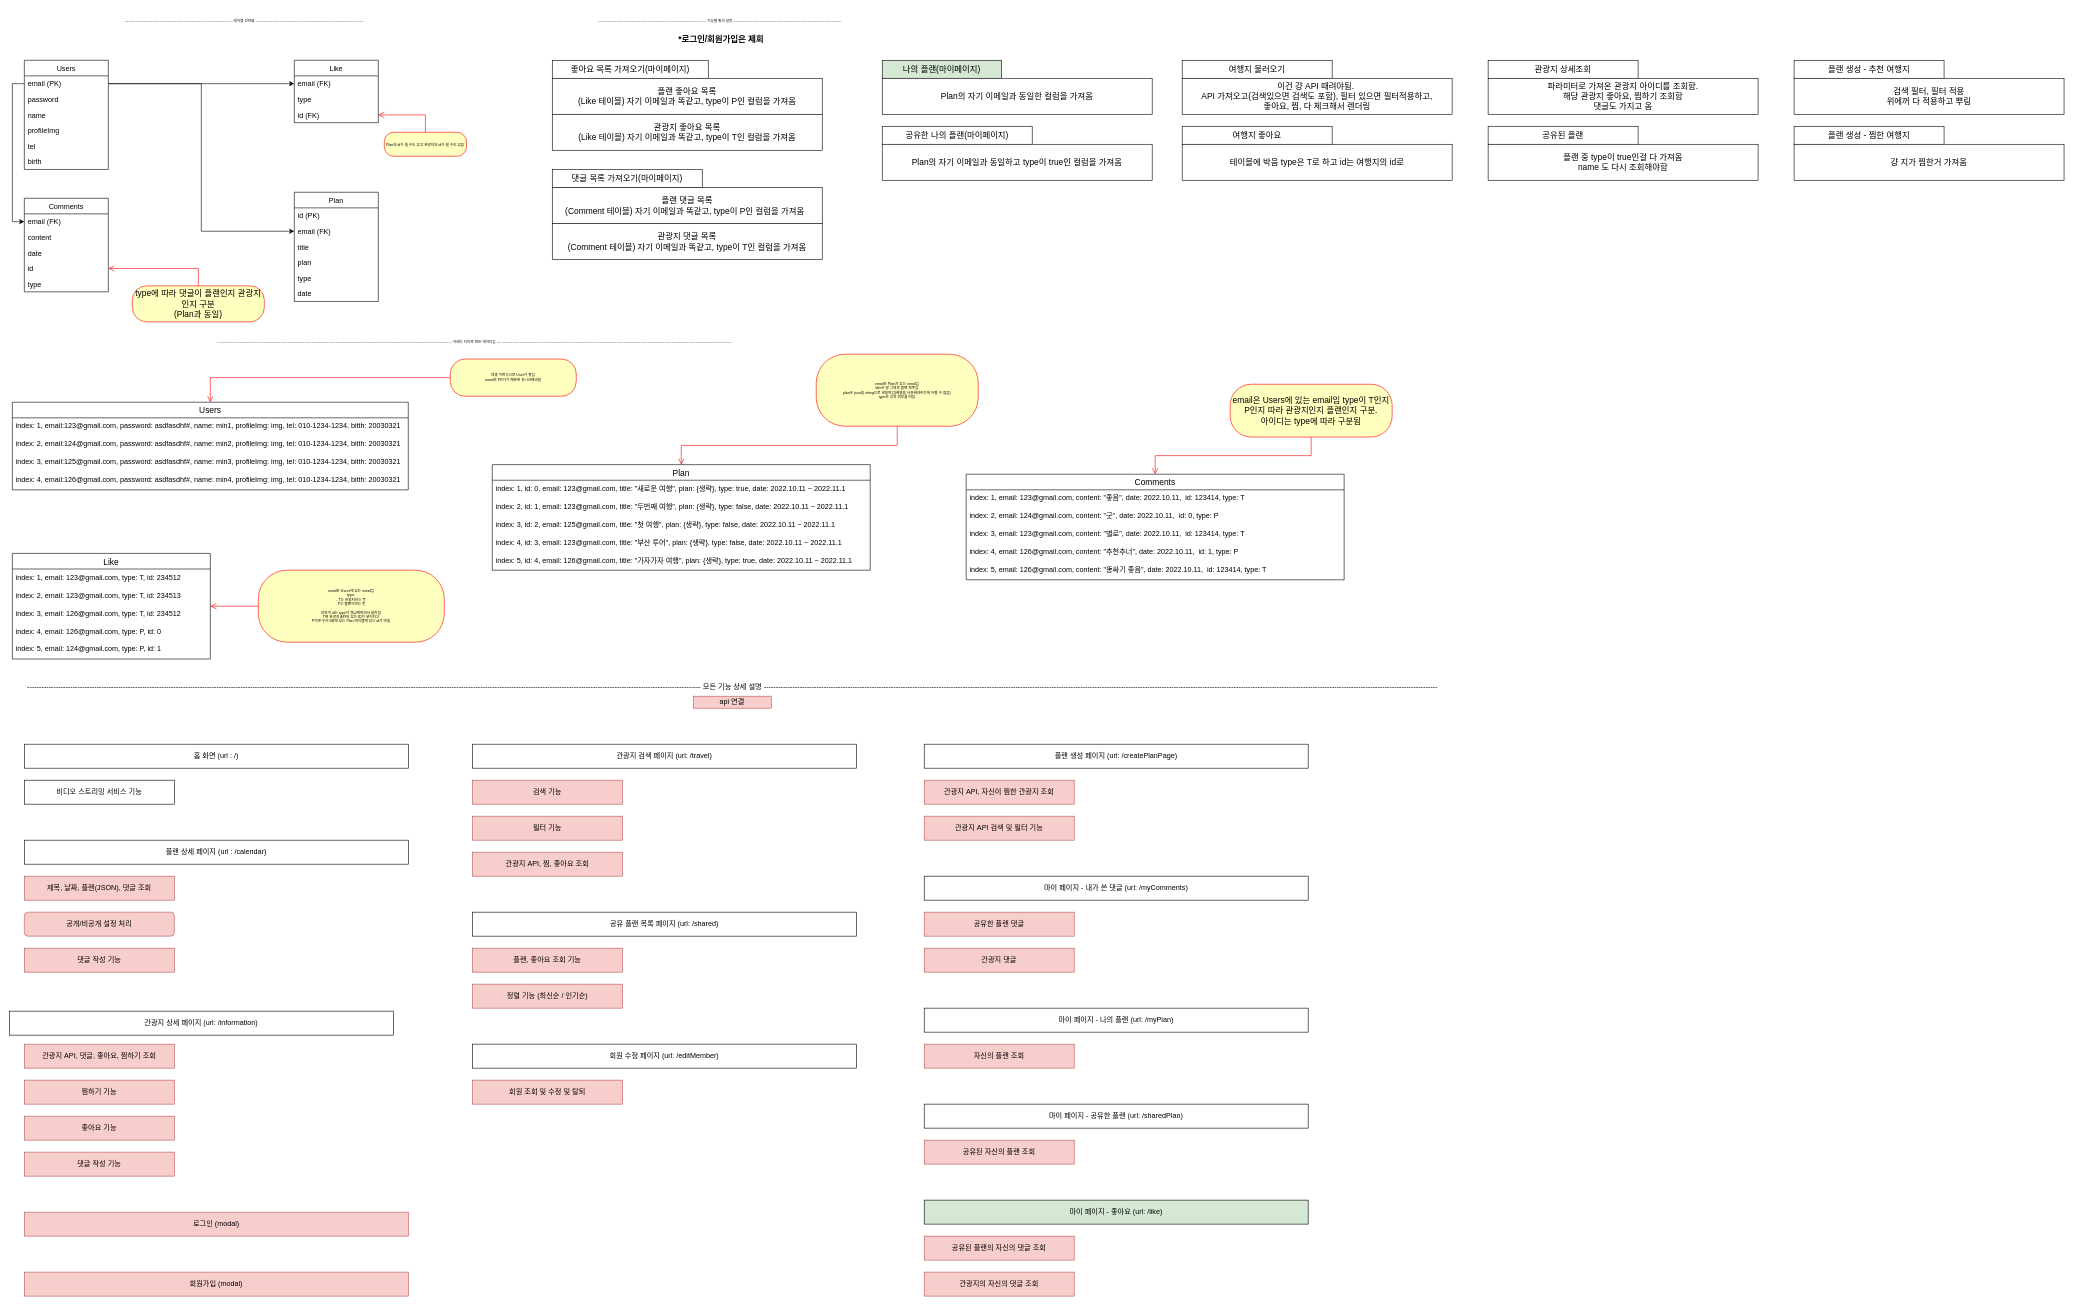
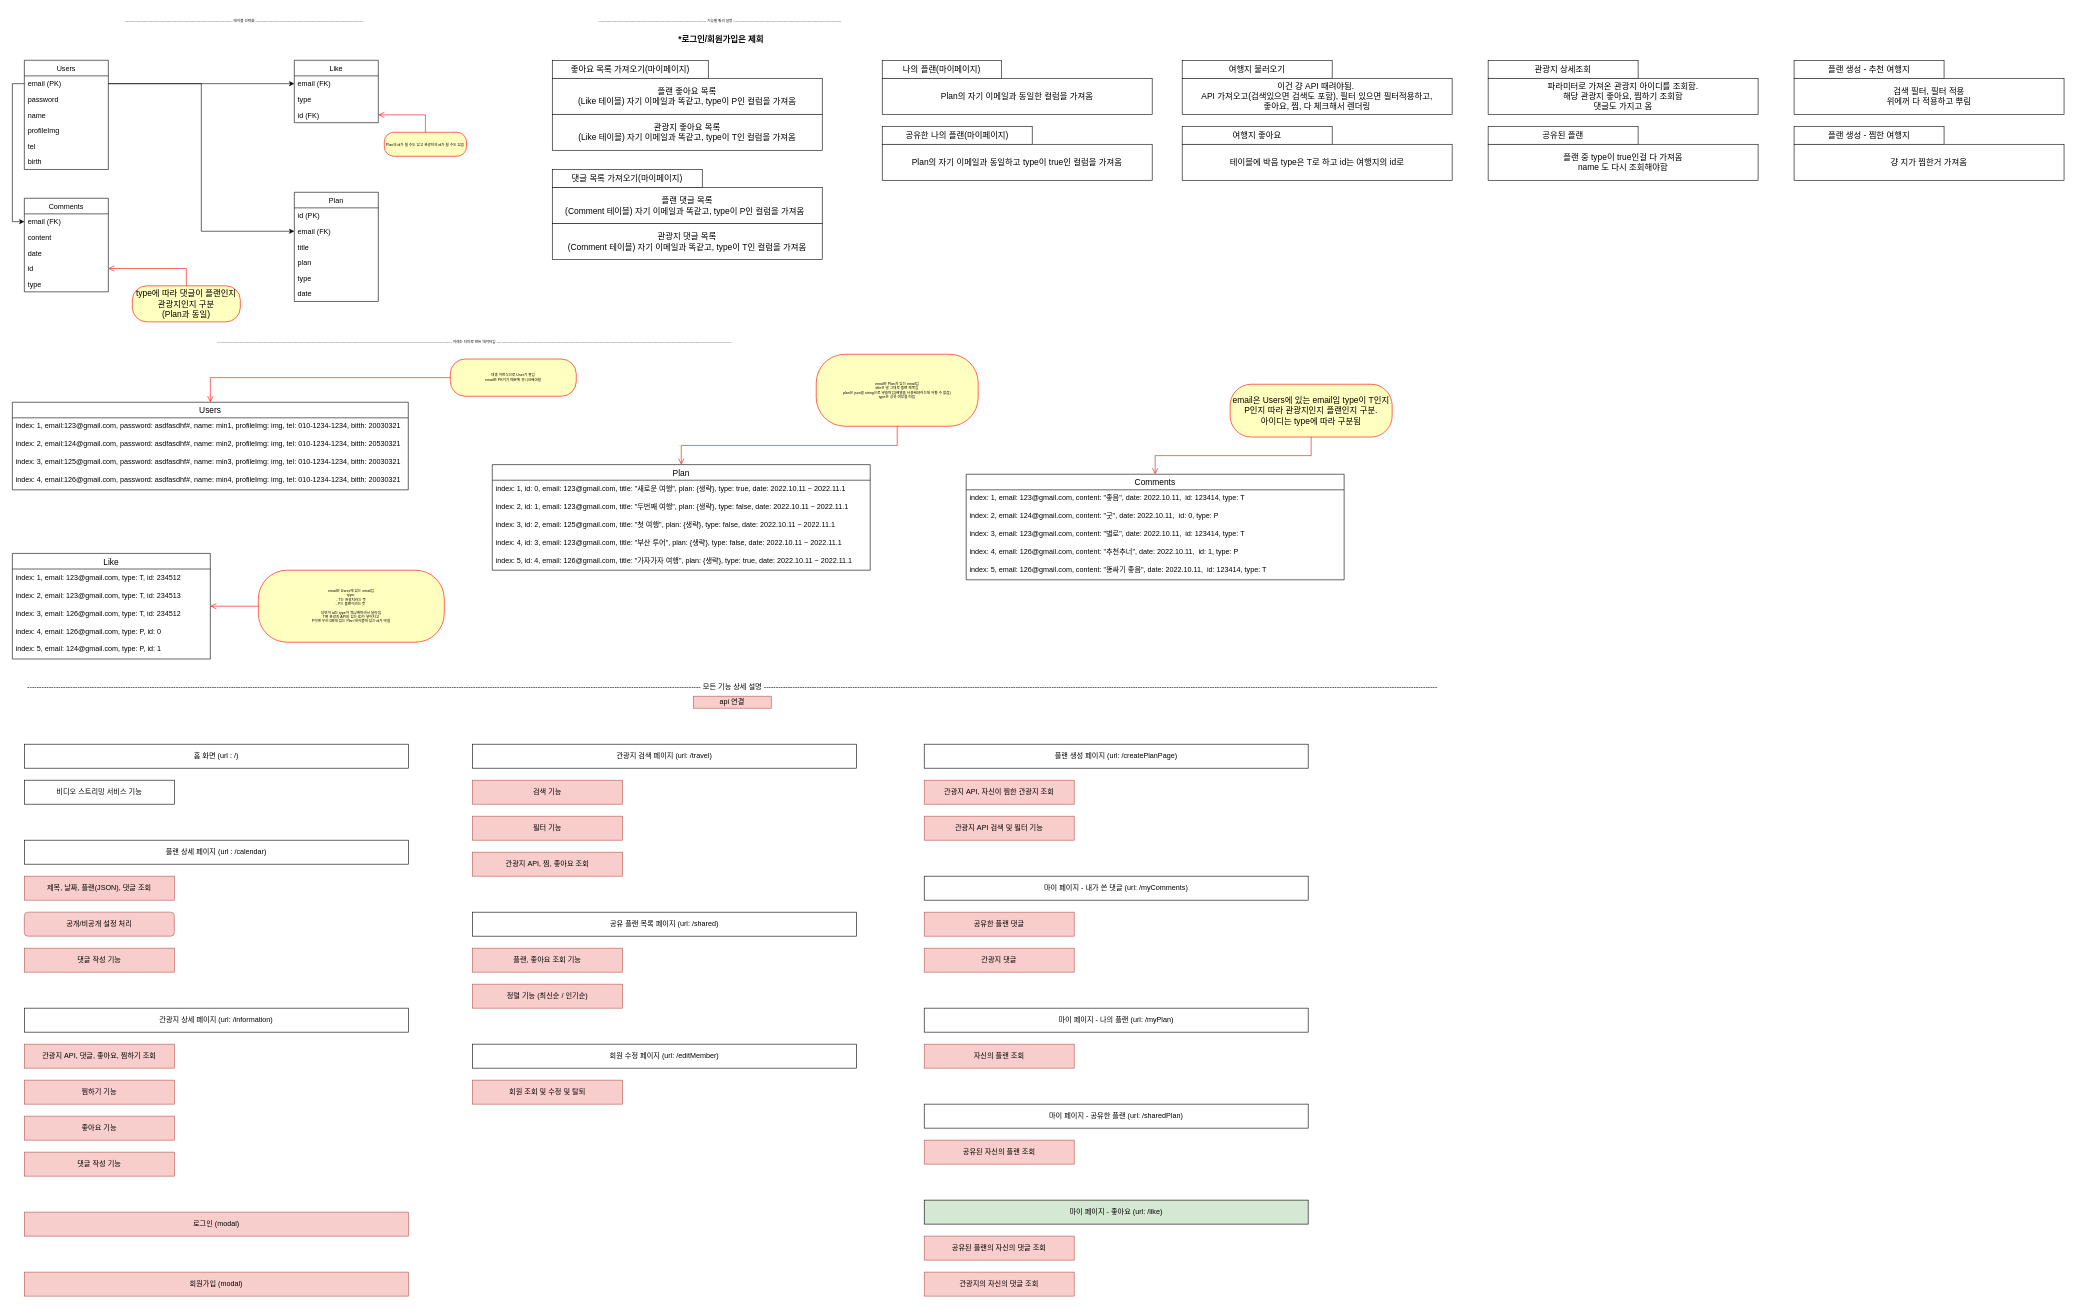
node "나의 플랜(마이페이지)": fillcolor #d5e8d4 -> #ffffff
node "type에 따라 댓글이 플랜인지 관광지인지 구분 (Plan과 동일)": size 132x36 -> 108x36
node "index: 2, email:124@gmail.com, password: asdfasdhf#, name: min2, profileImg: img, tel: 010-1234-1234, bitth: 20030321": label "index: 2, email:124@gmail.com, password: asdfasdhf#, name: min2, profileImg: img, tel: 010-1234-1234, bitth: 20030321" -> "index: 2, email:124@gmail.com, password: asdfasdhf#, name: min2, profileImg: img, tel: 010-1234-1234, bitth: 20530321"
node "관광지 상세 페이지 (url: /information)": moved (201, 1023) -> (216, 1020)
